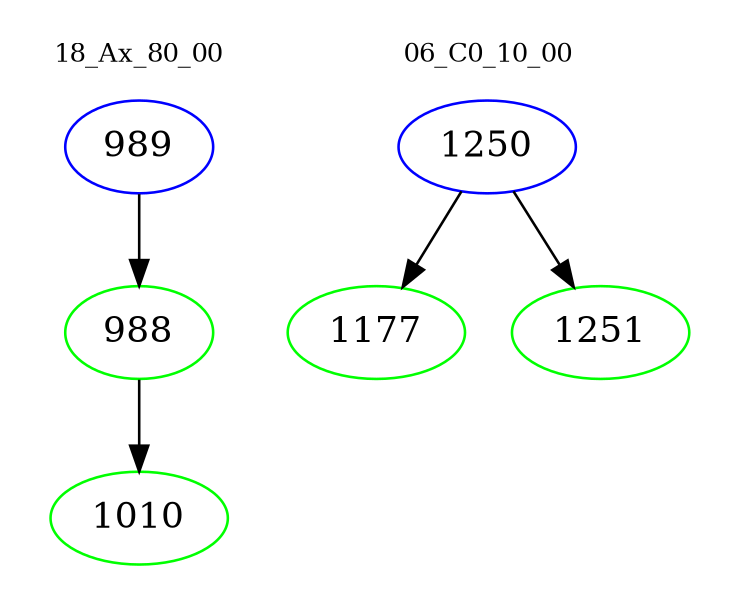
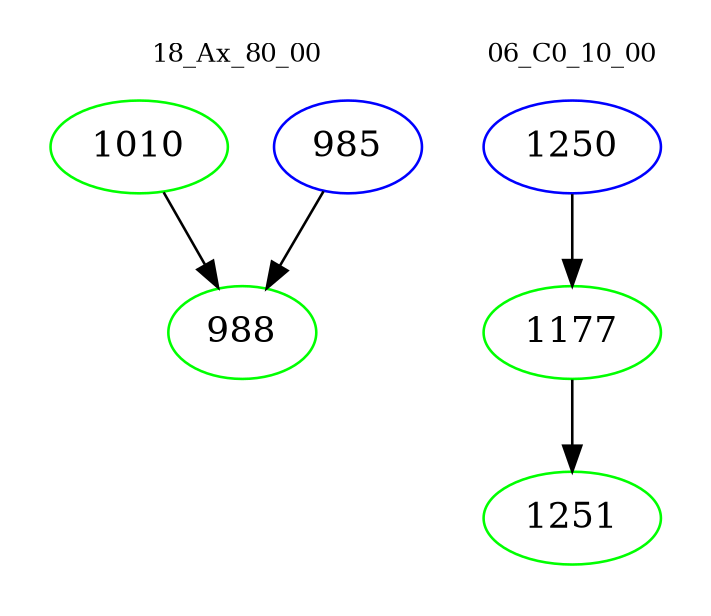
node "989": label "989" -> "985"
edge "1250" -> "1251": now "1177" -> "1251"
edge "988" -> "1010": reversed
